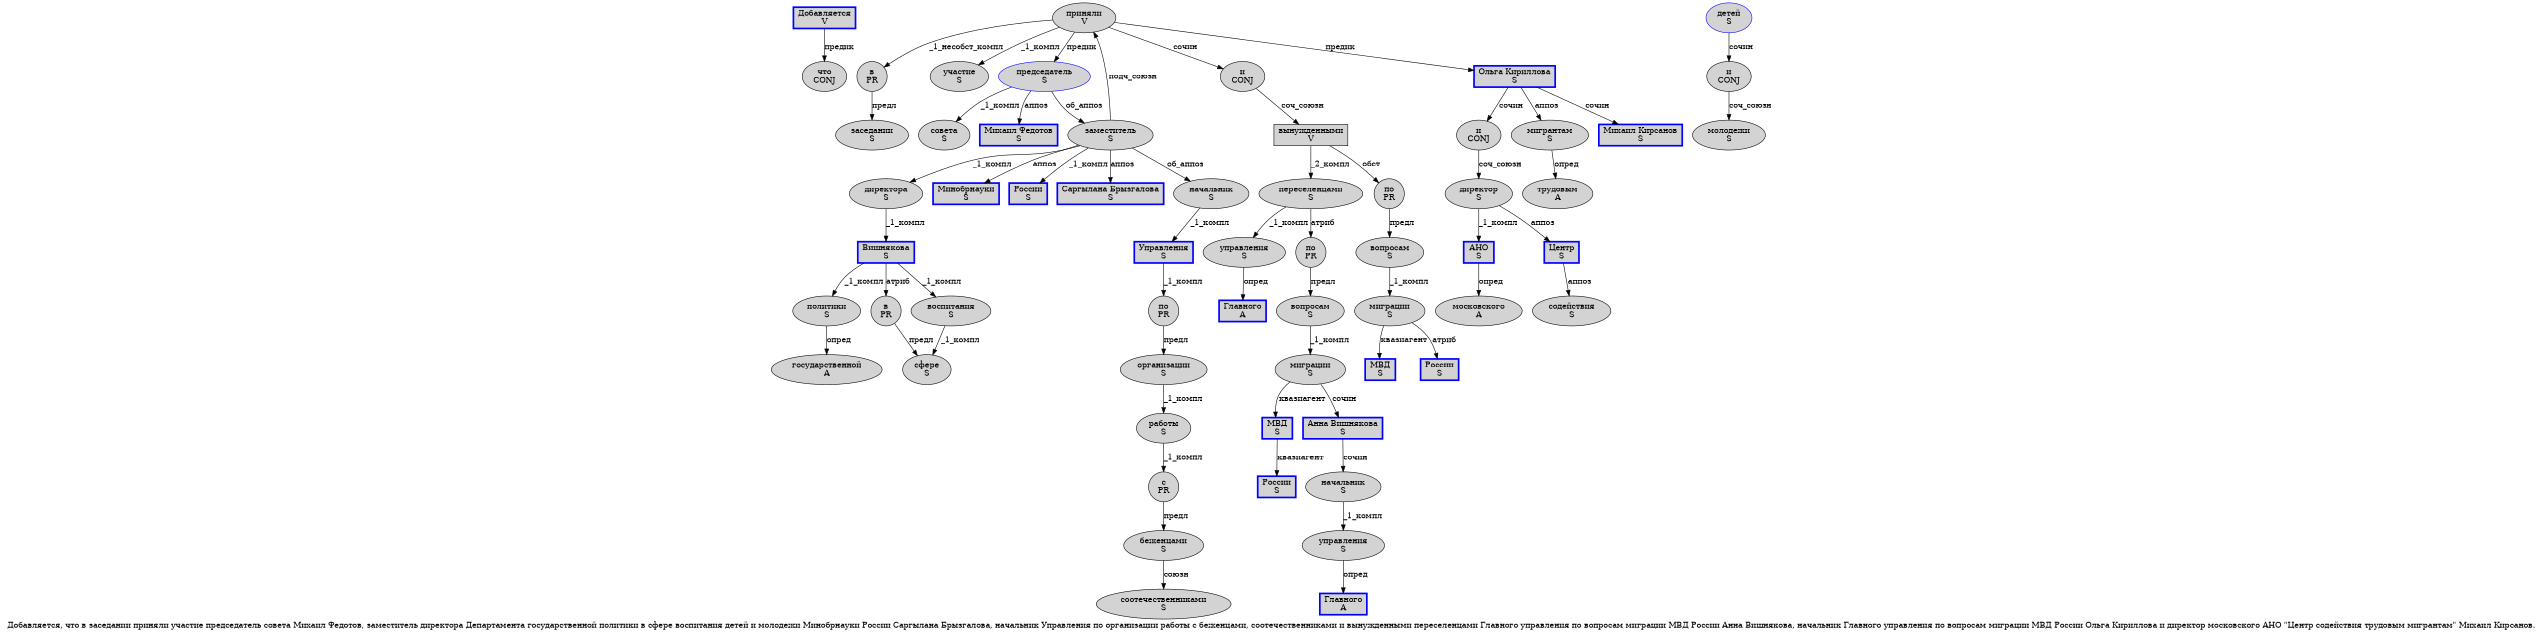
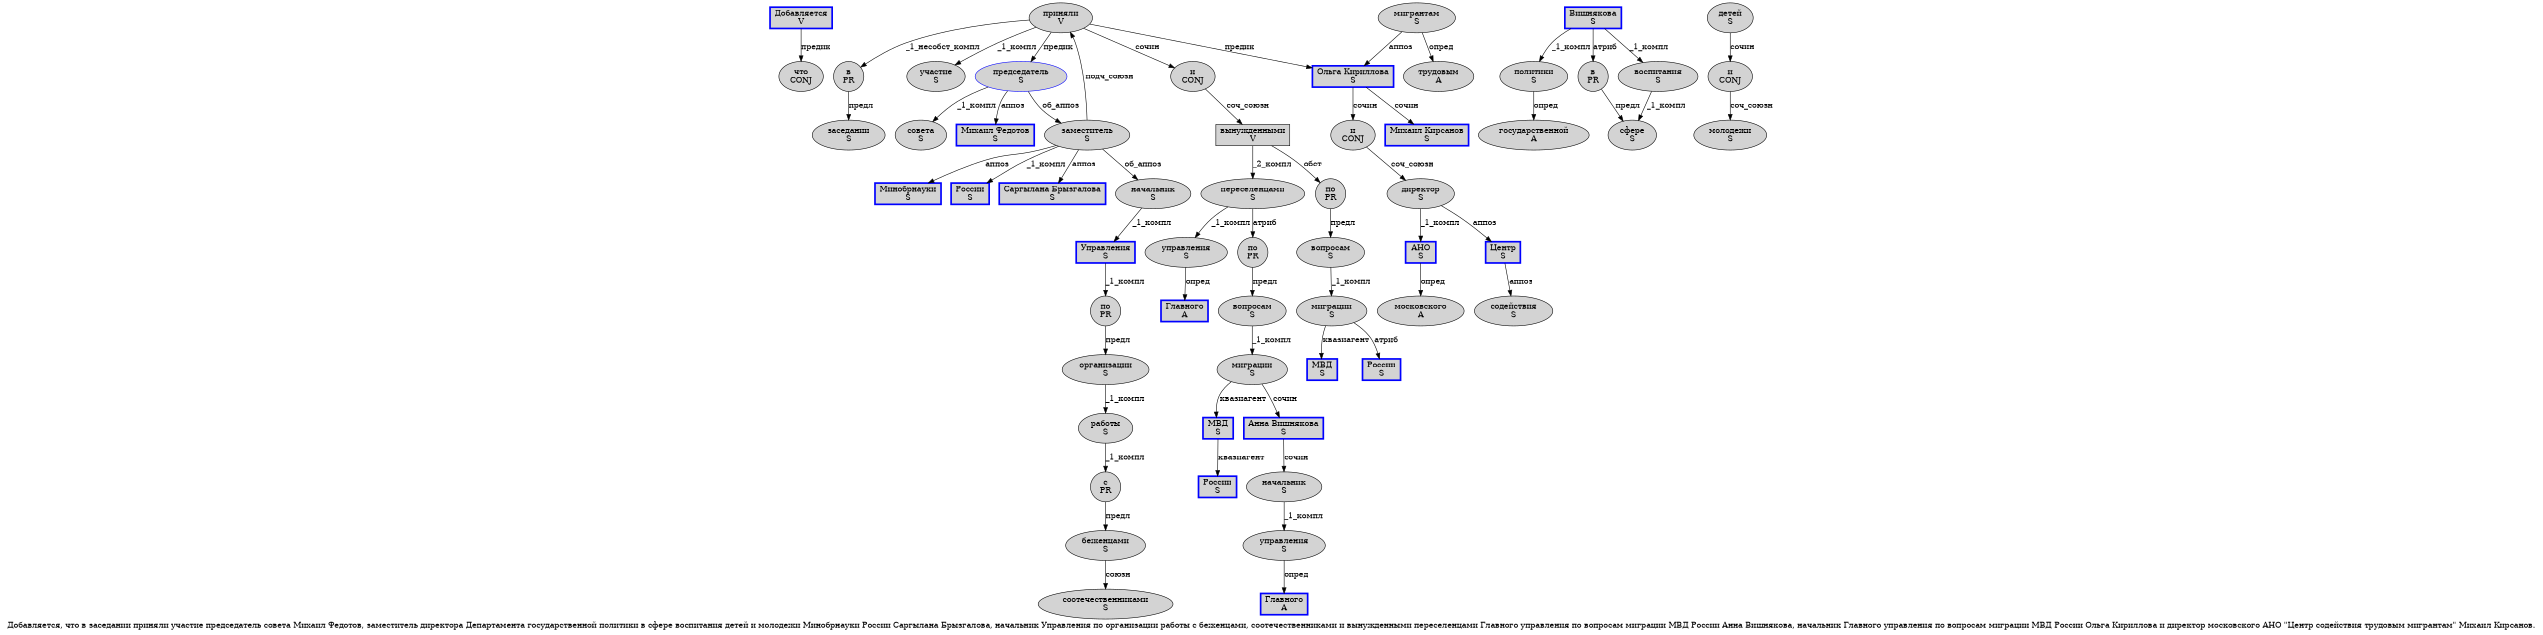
node "детей S": color blue -> black
edge "Ольга Кириллова S" -> "мигрантам S": reversed
node "директора S": removed
